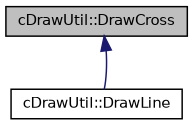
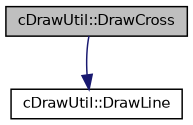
edge "cDrawUtil::DrawLine" -> "cDrawUtil::DrawCross": reversed
